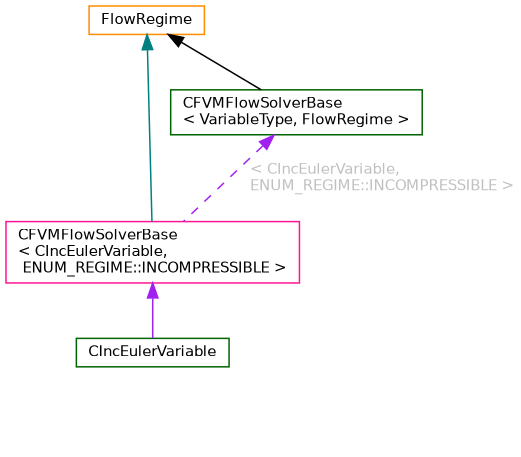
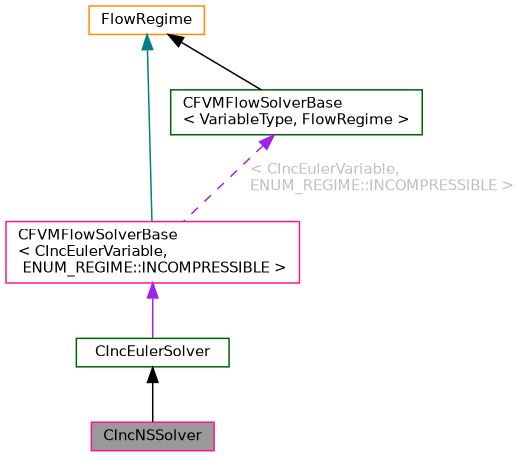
node "CIncEulerVariable": label "CIncEulerVariable" -> "CIncEulerSolver"
node "CIncNSSolver": added
